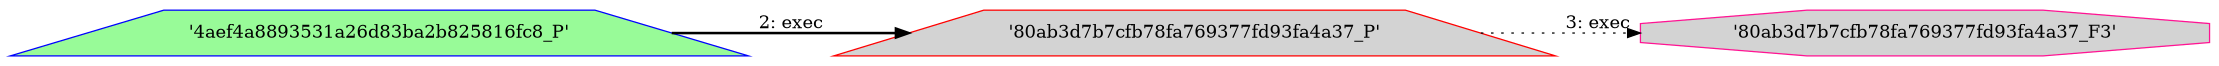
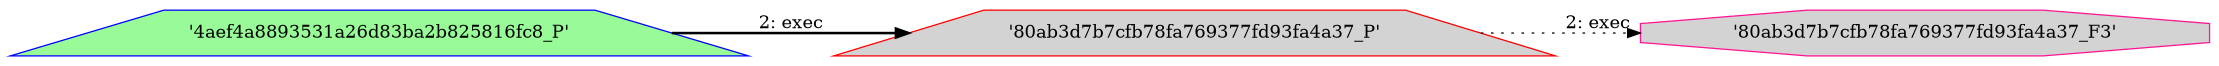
edge "'80ab3d7b7cfb78fa769377fd93fa4a37_P'" -> "'80ab3d7b7cfb78fa769377fd93fa4a37_F3'": label "3: exec" -> "2: exec"
